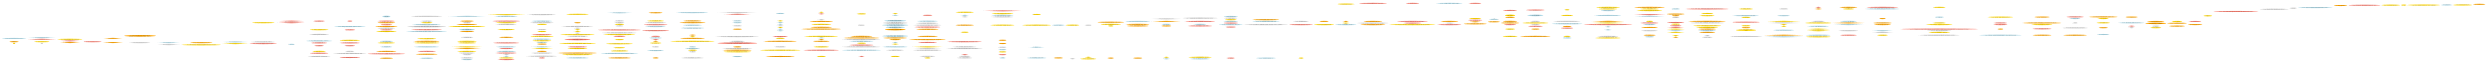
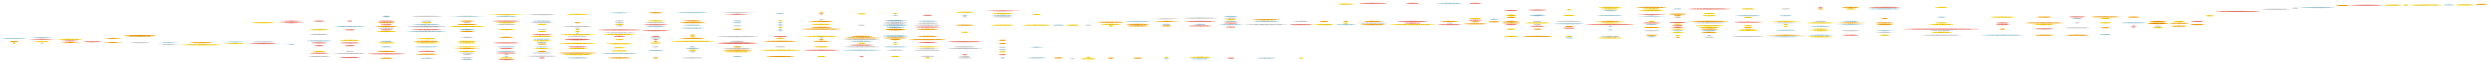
node "You: “到底是谁出的主意要把他吊起来的——她的吗？”": shape ellipse -> diamond
